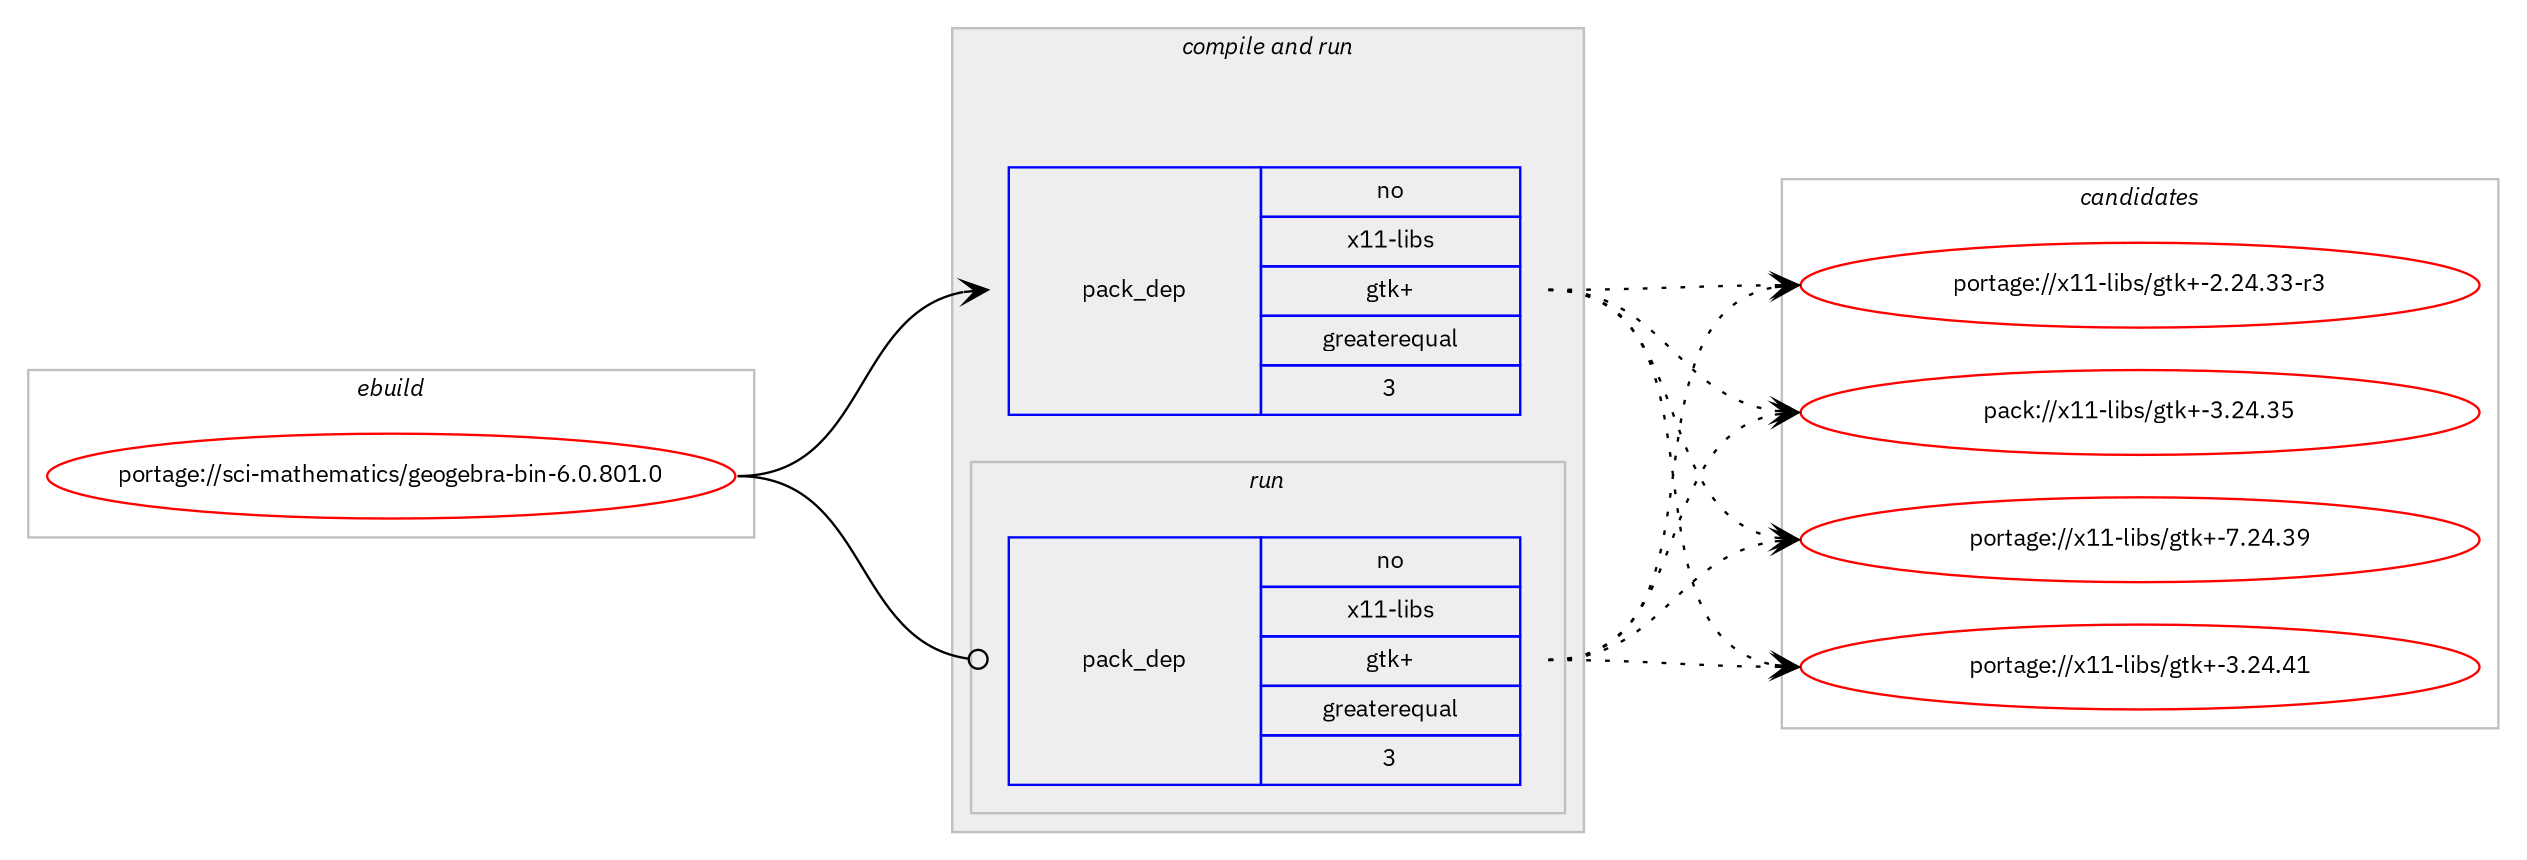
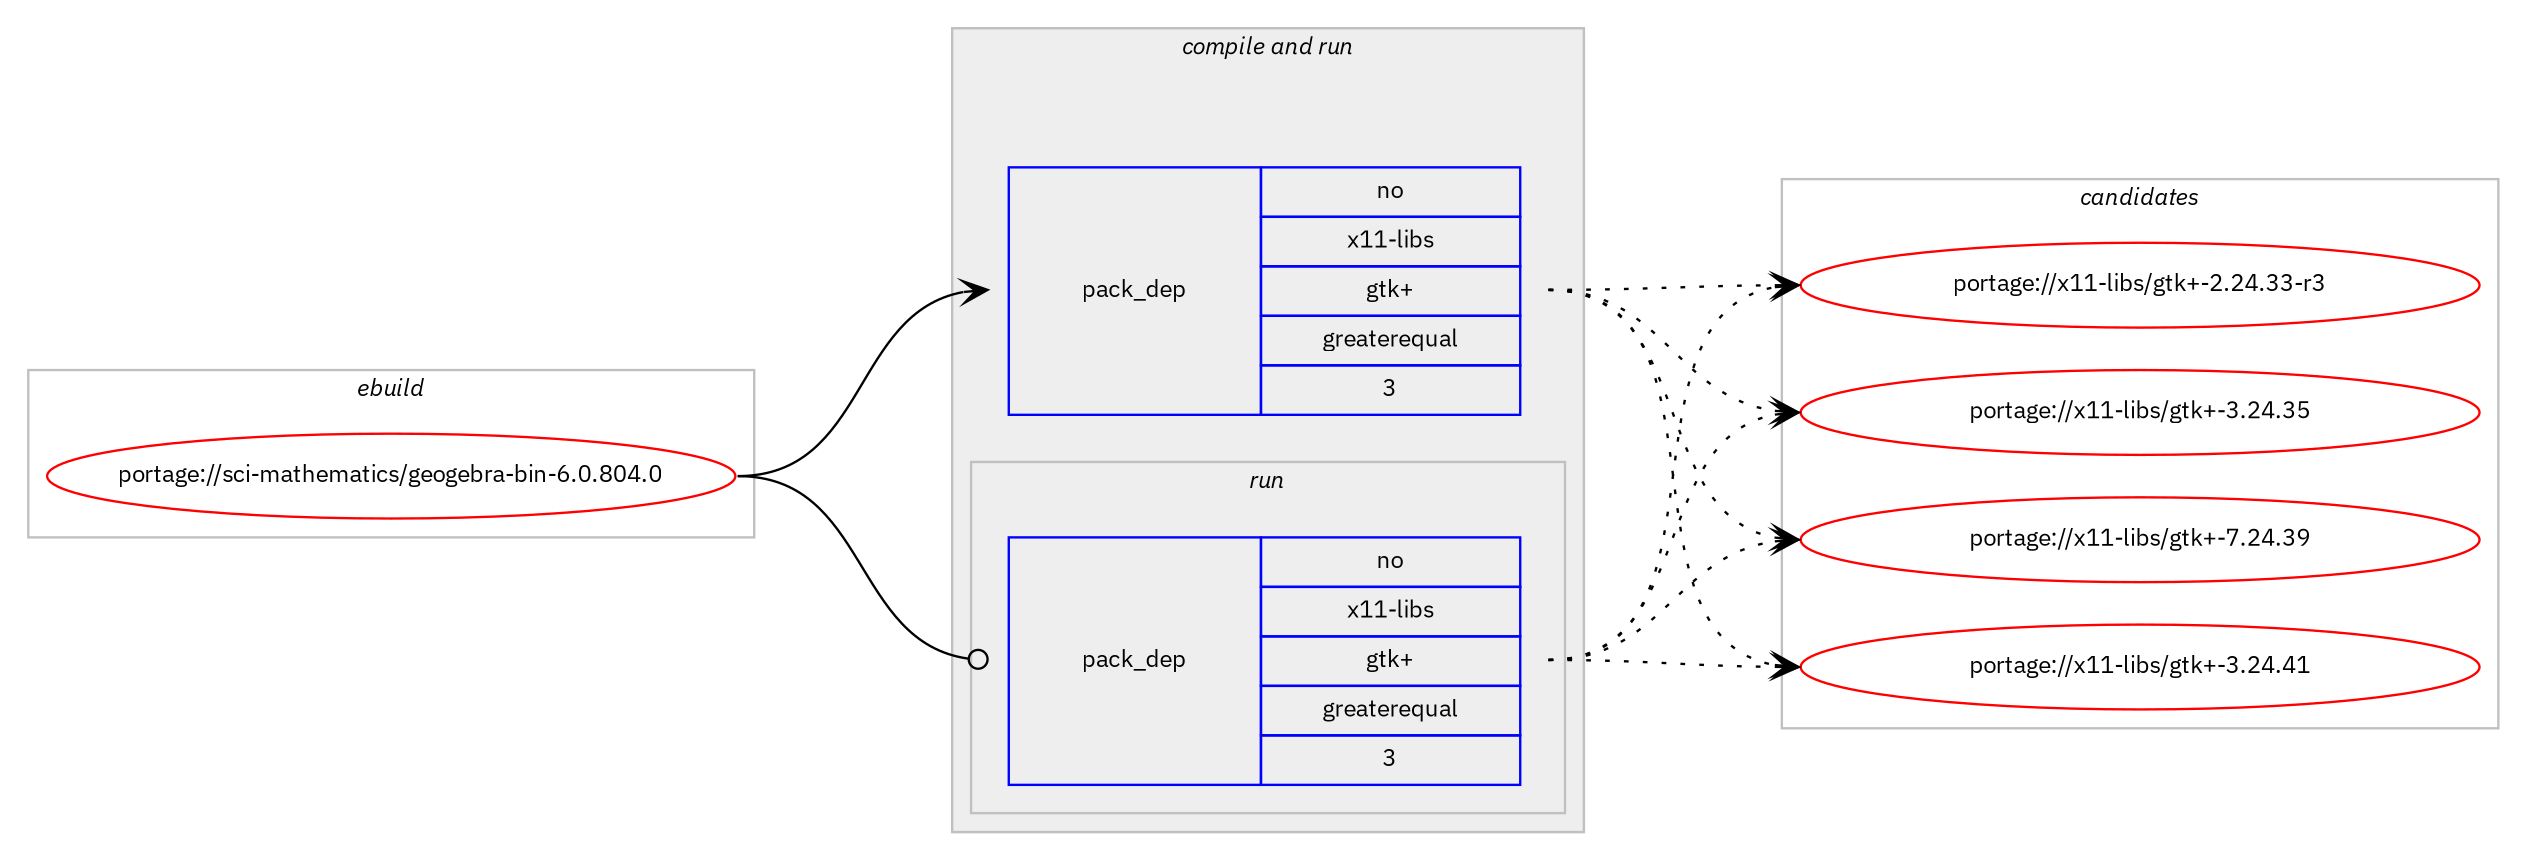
node "pack://x11-libs/gtk+-3.24.35": label "pack://x11-libs/gtk+-3.24.35" -> "portage://x11-libs/gtk+-3.24.35"
node "portage://sci-mathematics/geogebra-bin-6.0.801.0": label "portage://sci-mathematics/geogebra-bin-6.0.801.0" -> "portage://sci-mathematics/geogebra-bin-6.0.804.0"
